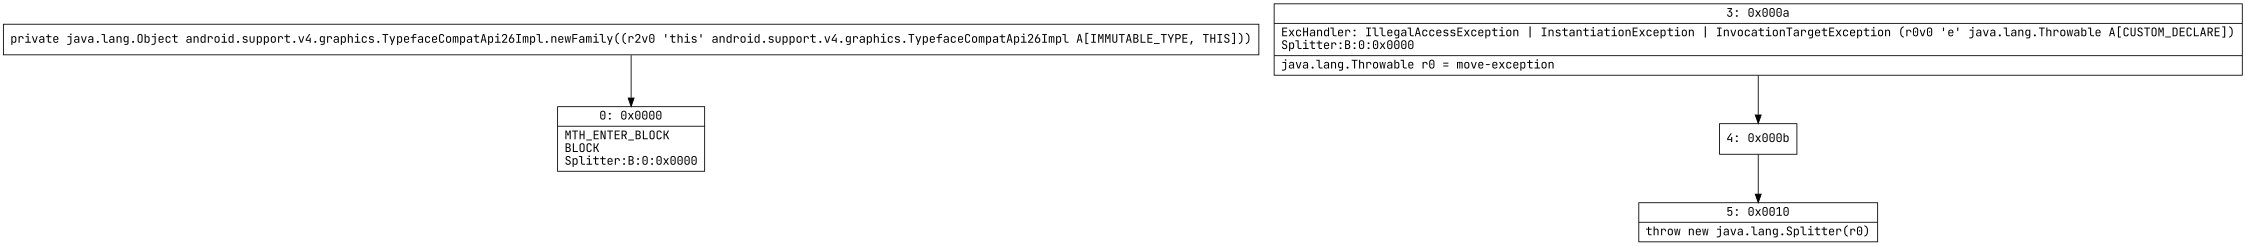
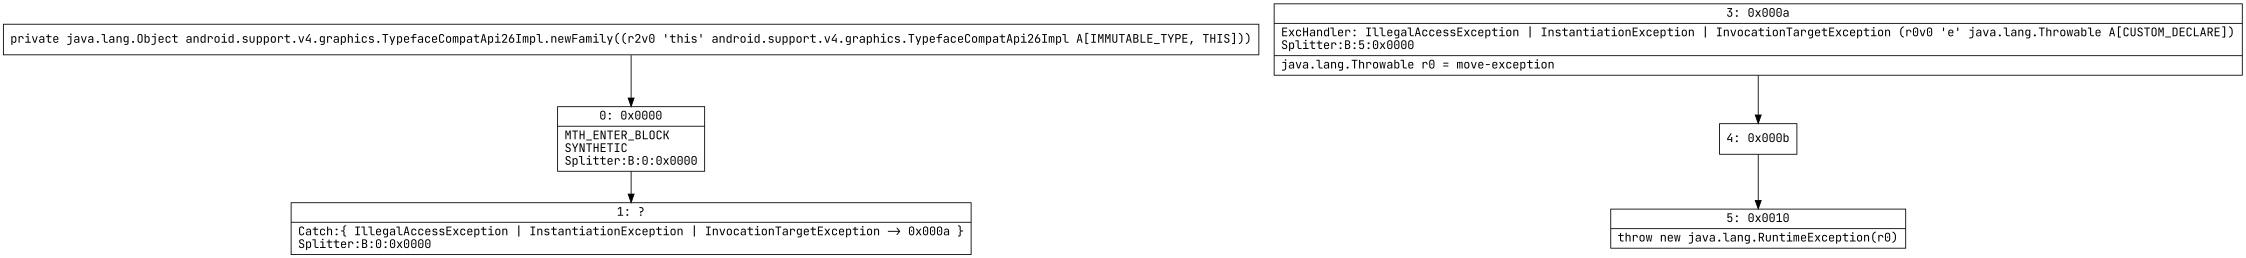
node "3: 0x000a": text "Splitter:B:0:0x0000" -> "Splitter:B:5:0x0000"
node "0: 0x0000": text "BLOCK" -> "SYNTHETIC"
node "1: ?": added
node "5: 0x0010": text "throw new java.lang.Splitter(r0)" -> "throw new java.lang.RuntimeException(r0)"
